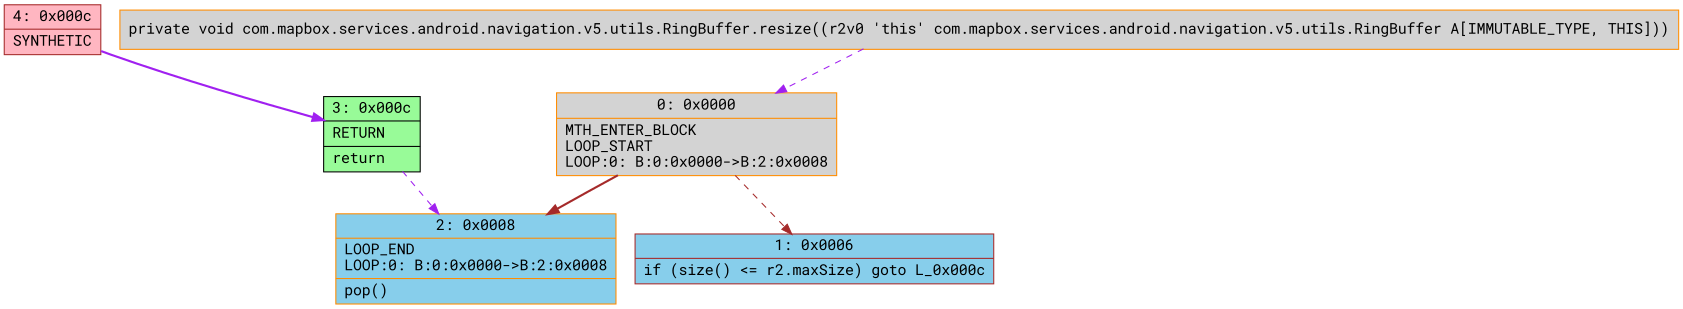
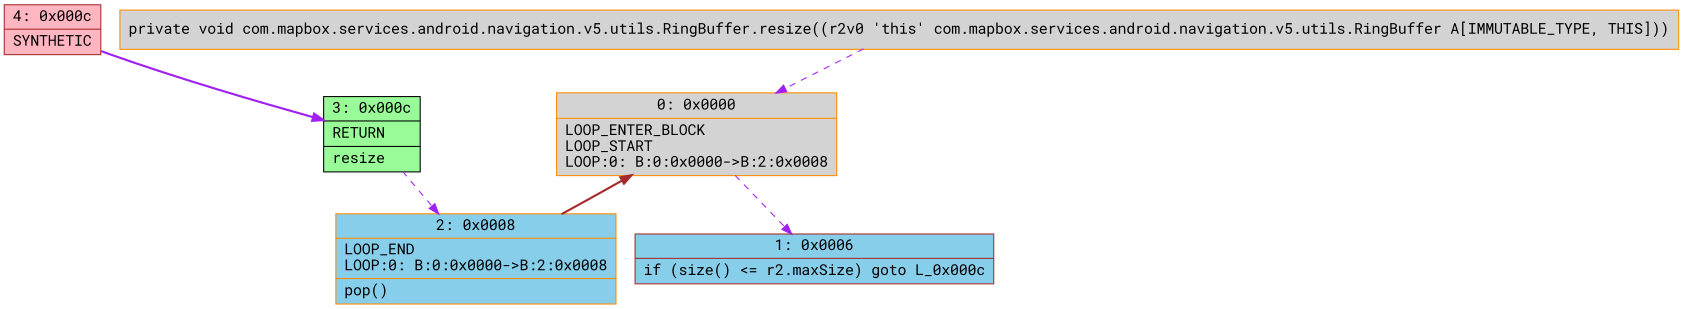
node "0: 0x0000": text "MTH_ENTER_BLOCK" -> "LOOP_ENTER_BLOCK"
node "3: 0x000c": text "return" -> "resize"
edge "0: 0x0000" -> "2: 0x0008": reversed
edge "0: 0x0000" -> "1: 0x0006": color brown -> purple
